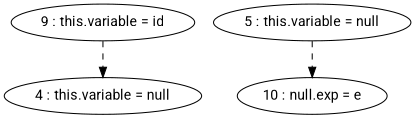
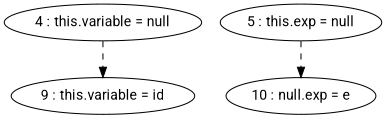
node "5 : this.variable = null": label "5 : this.variable = null" -> "5 : this.exp = null"
edge "9 : this.variable = id" -> "4 : this.variable = null": reversed
